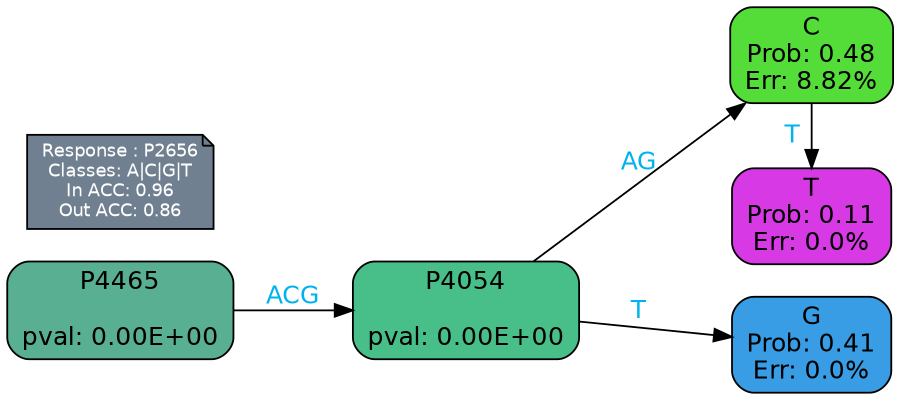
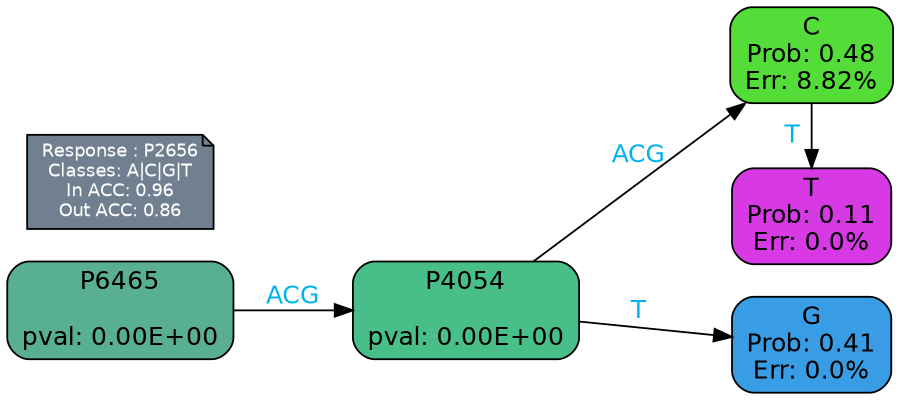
edge "P4054 pval: 0.00E+00" -> "C Prob: 0.48 Err: 8.82%": label "AG" -> "ACG"
node "P4465 pval: 0.00E+00": label "P4465 pval: 0.00E+00" -> "P6465 pval: 0.00E+00"
